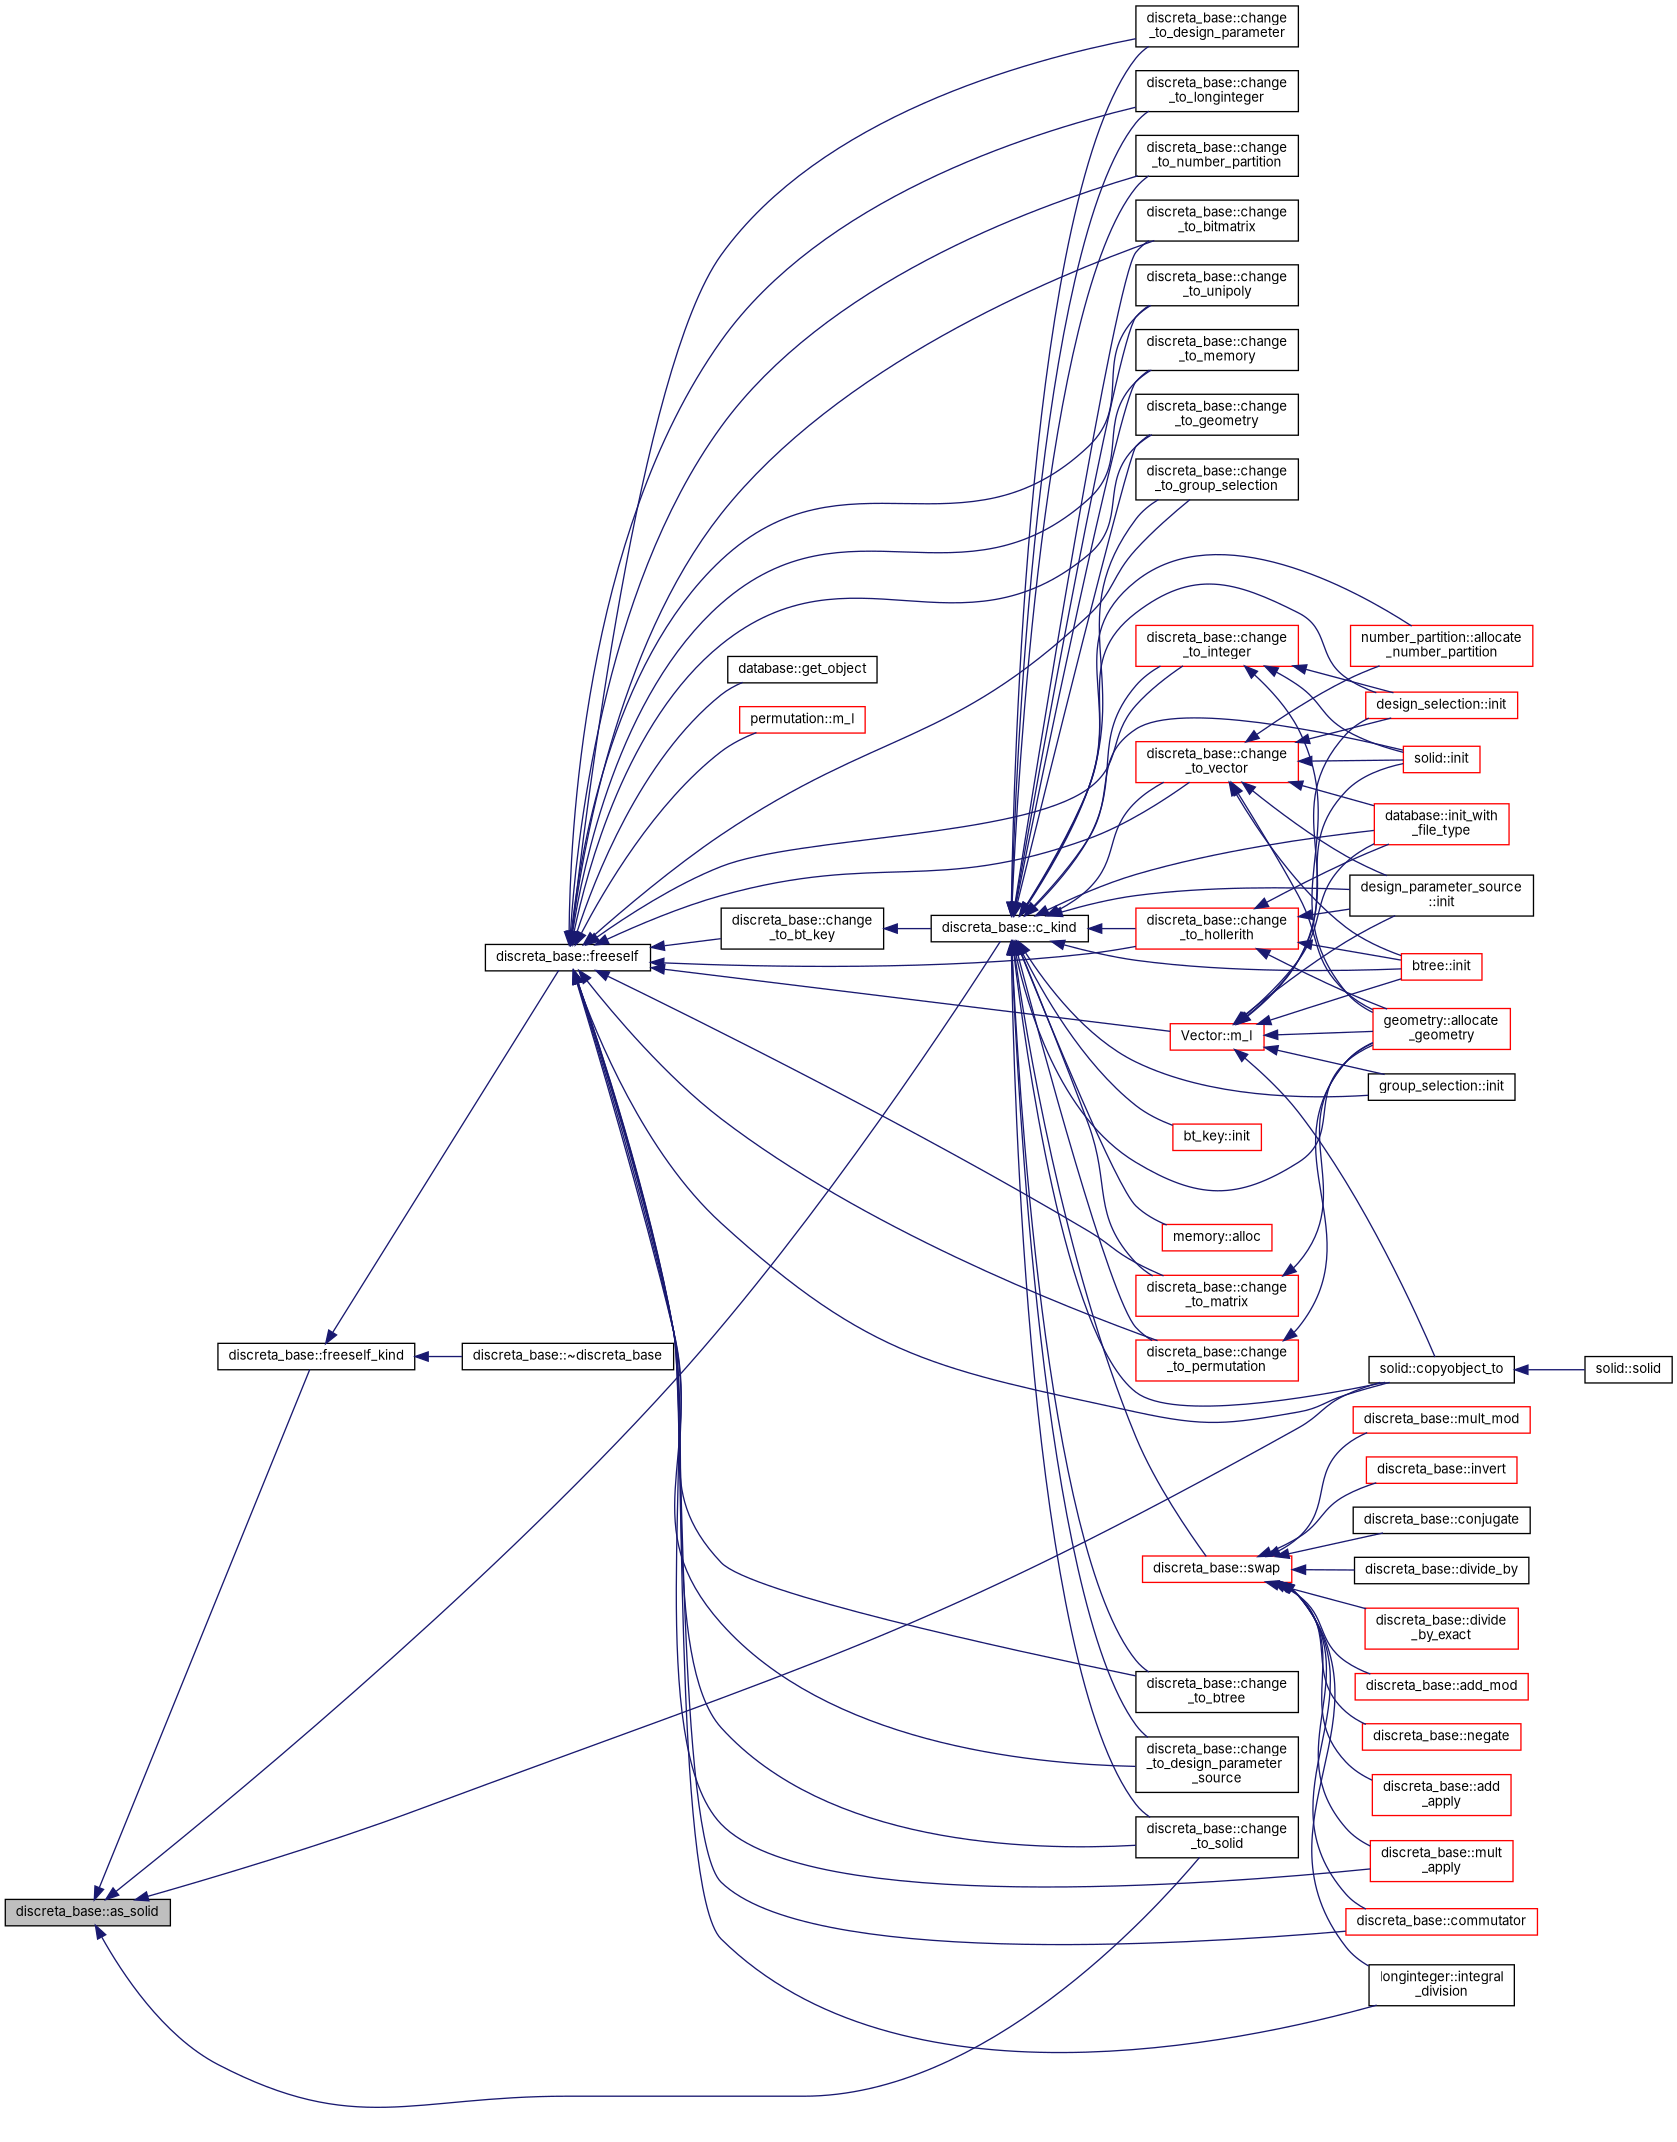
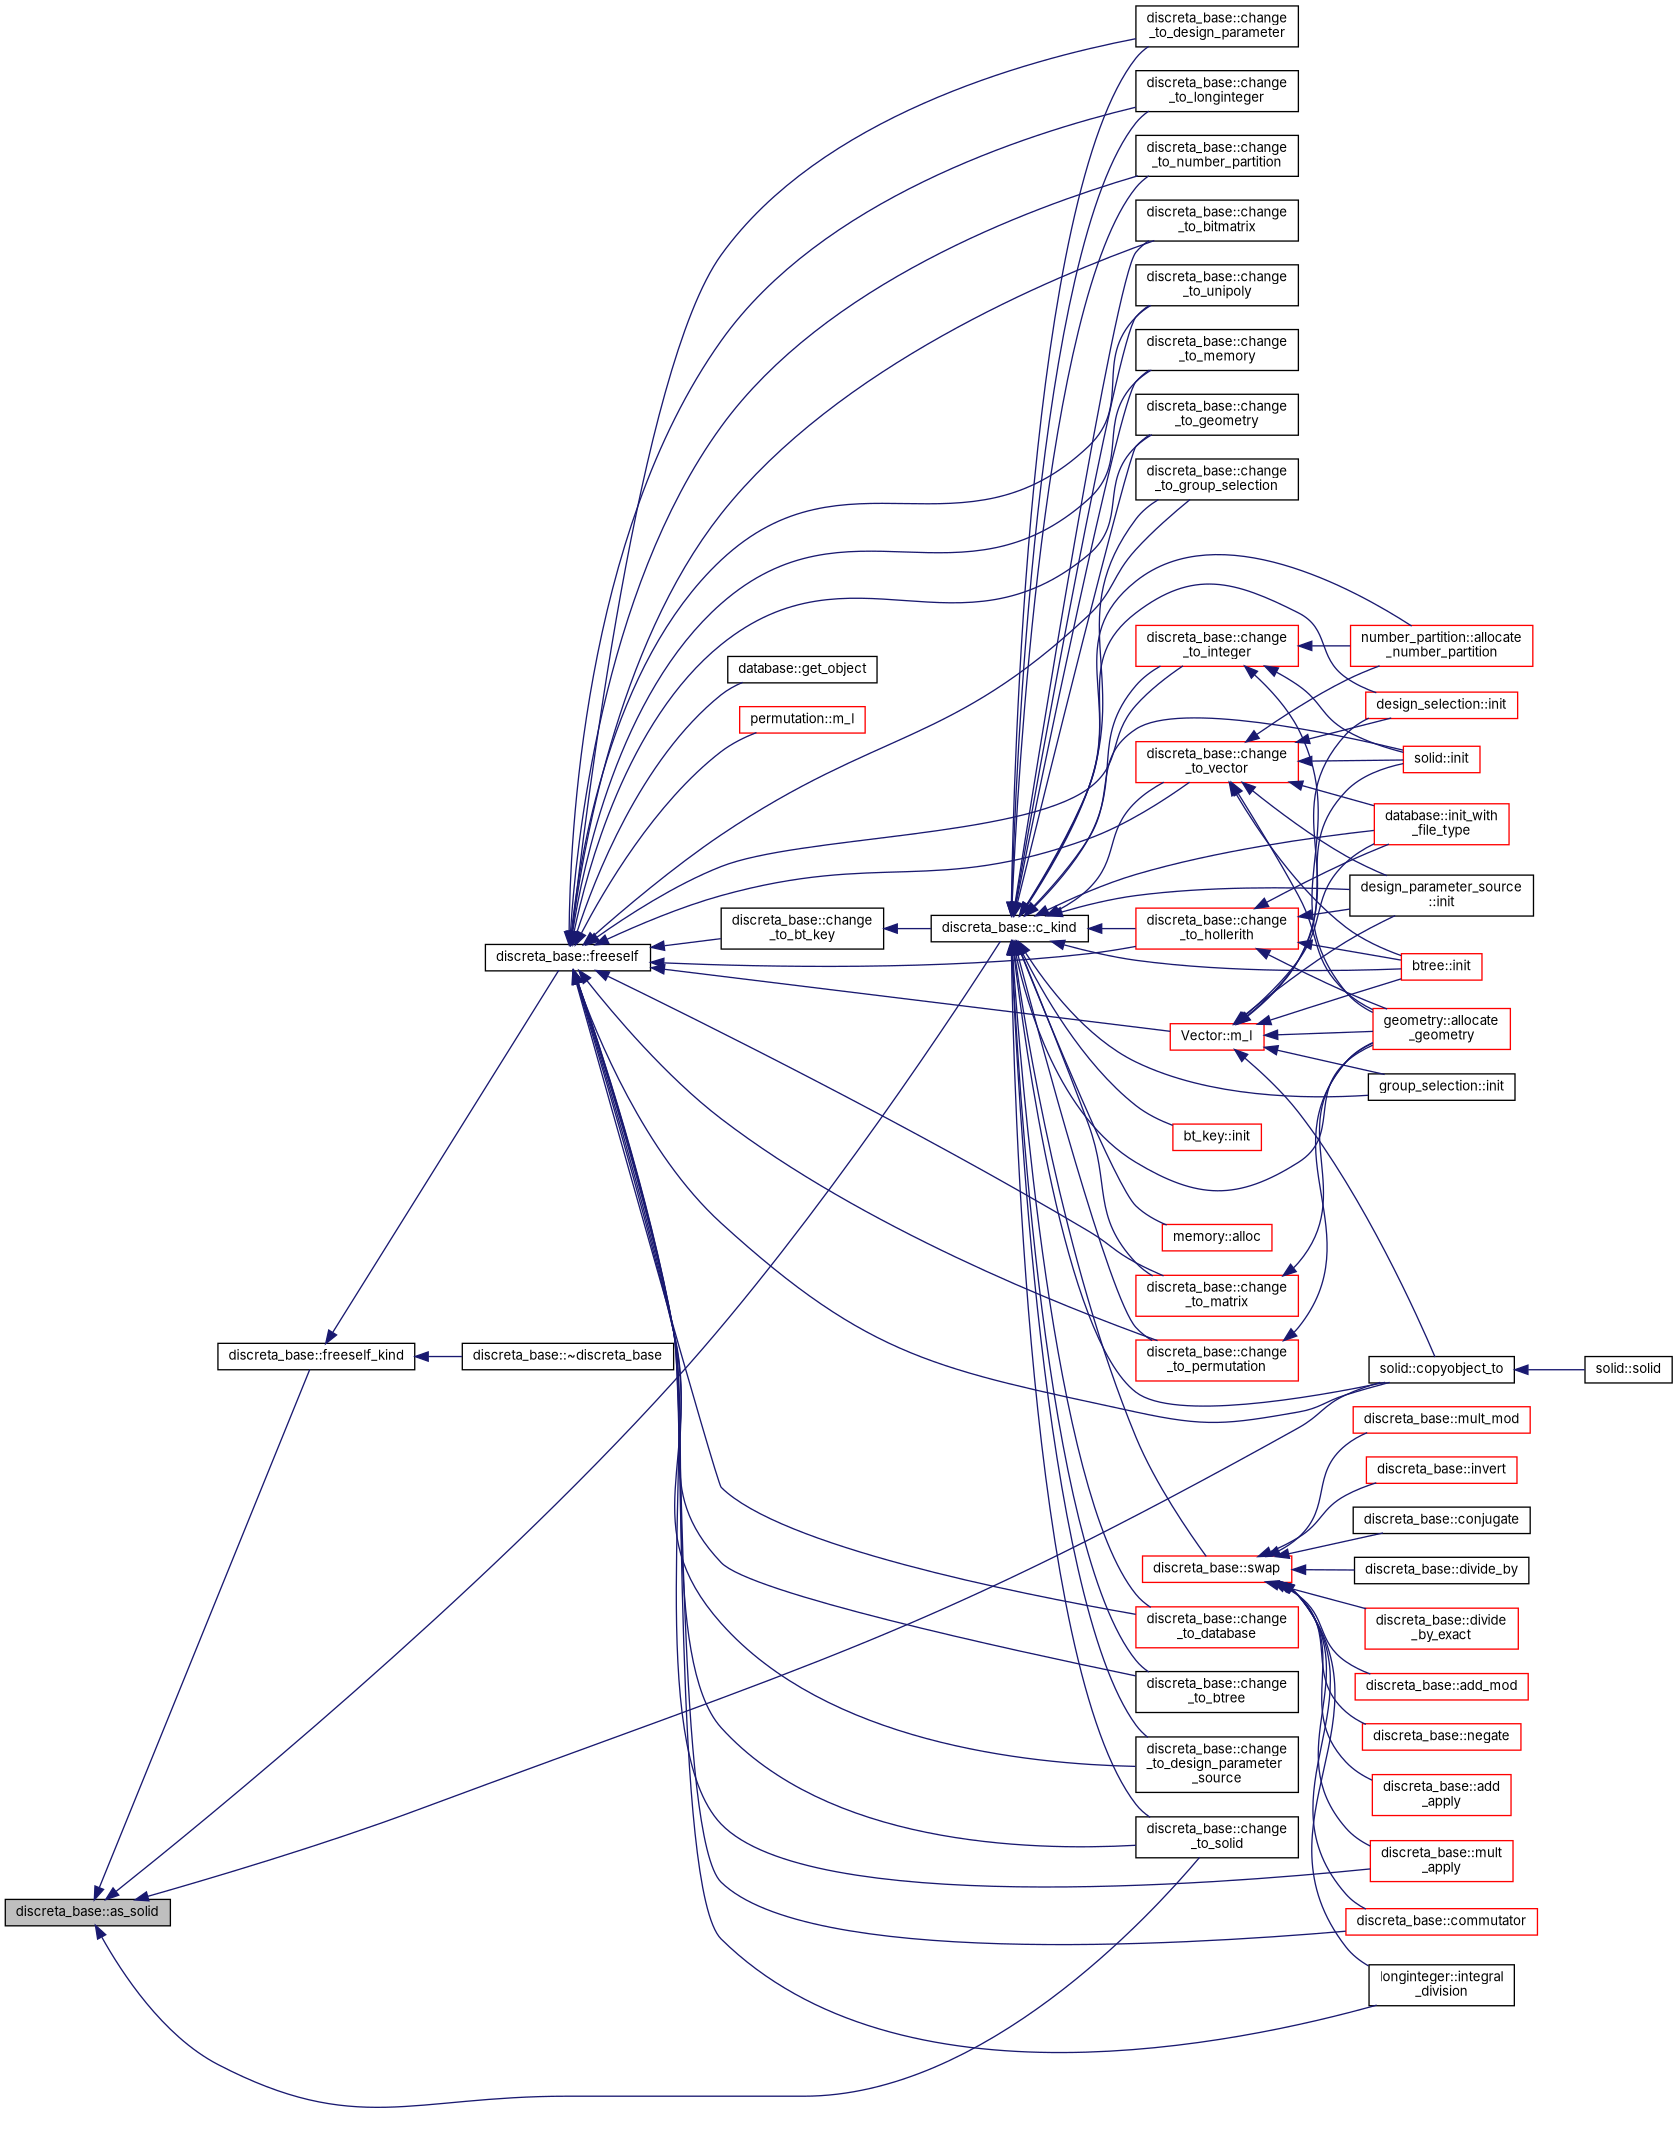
edge "design_selection::init" -> "discreta_base::change _to_integer": now "number_partition::allocate _number_partition" -> "discreta_base::change _to_integer"
node "discreta_base::change _to_database": added
